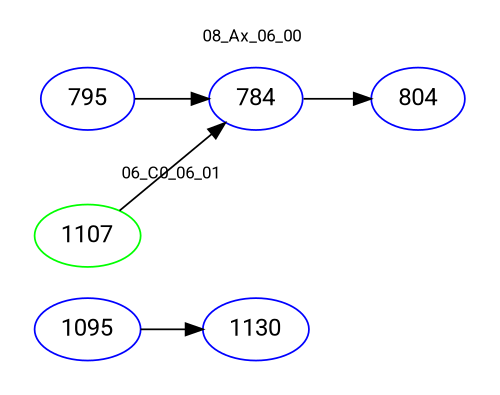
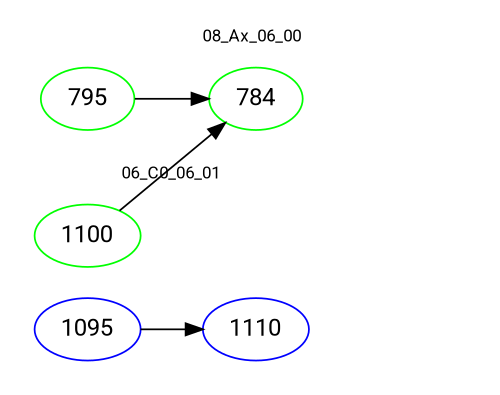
node "795": color blue -> green
node "784": color blue -> green
node "804": removed
node "1107": label "1107" -> "1100"
node "1130": label "1130" -> "1110"
